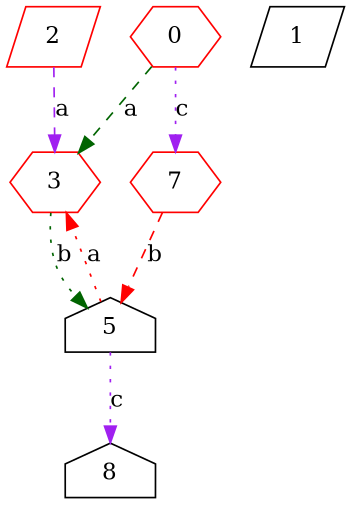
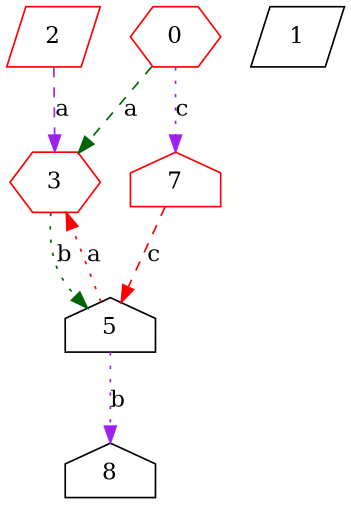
node "7": shape hexagon -> house
edge "7" -> "5": label "b" -> "c"
edge "5" -> "8": label "c" -> "b"
